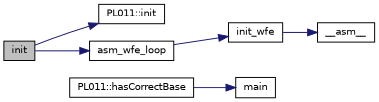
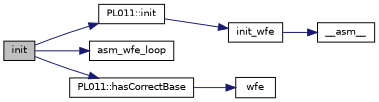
edge "asm_wfe_loop" -> "init_wfe": now "PL011::init" -> "init_wfe"
edge "init" -> "PL011::hasCorrectBase": added
node "main": label "main" -> "wfe"
